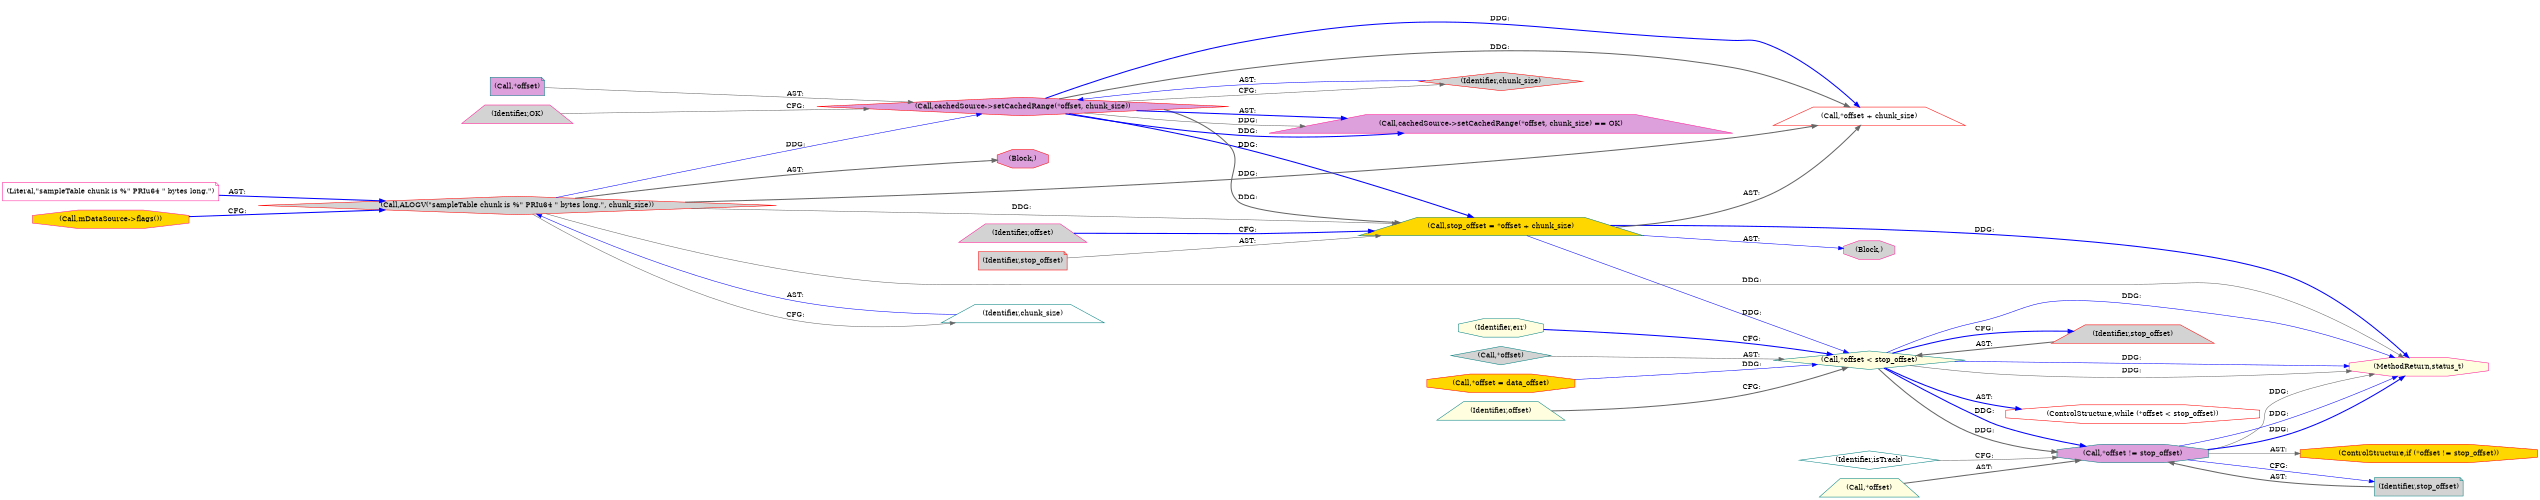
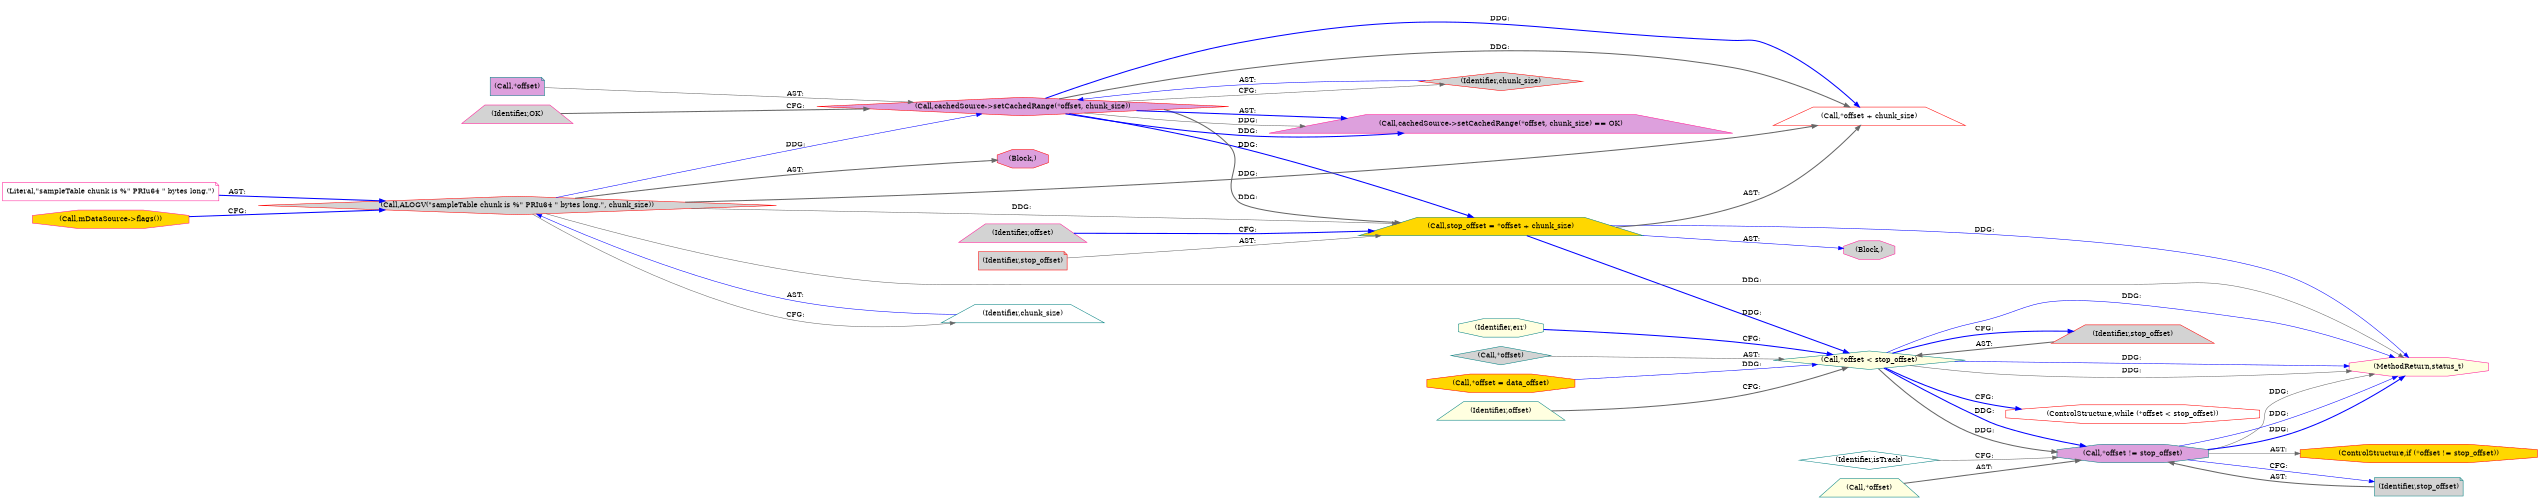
edge "(Identifier,OK)" -> "(Call,cachedSource->setCachedRange(*offset, chunk_size))": style solid -> bold
edge "(Call,stop_offset = *offset + chunk_size)" -> "(MethodReturn,status_t)": style bold -> solid
edge "(Call,stop_offset = *offset + chunk_size)" -> "(Call,*offset < stop_offset)": style solid -> bold
edge "(Call,*offset < stop_offset)" -> "(ControlStructure,while (*offset < stop_offset))": label "AST: " -> "CFG: "
